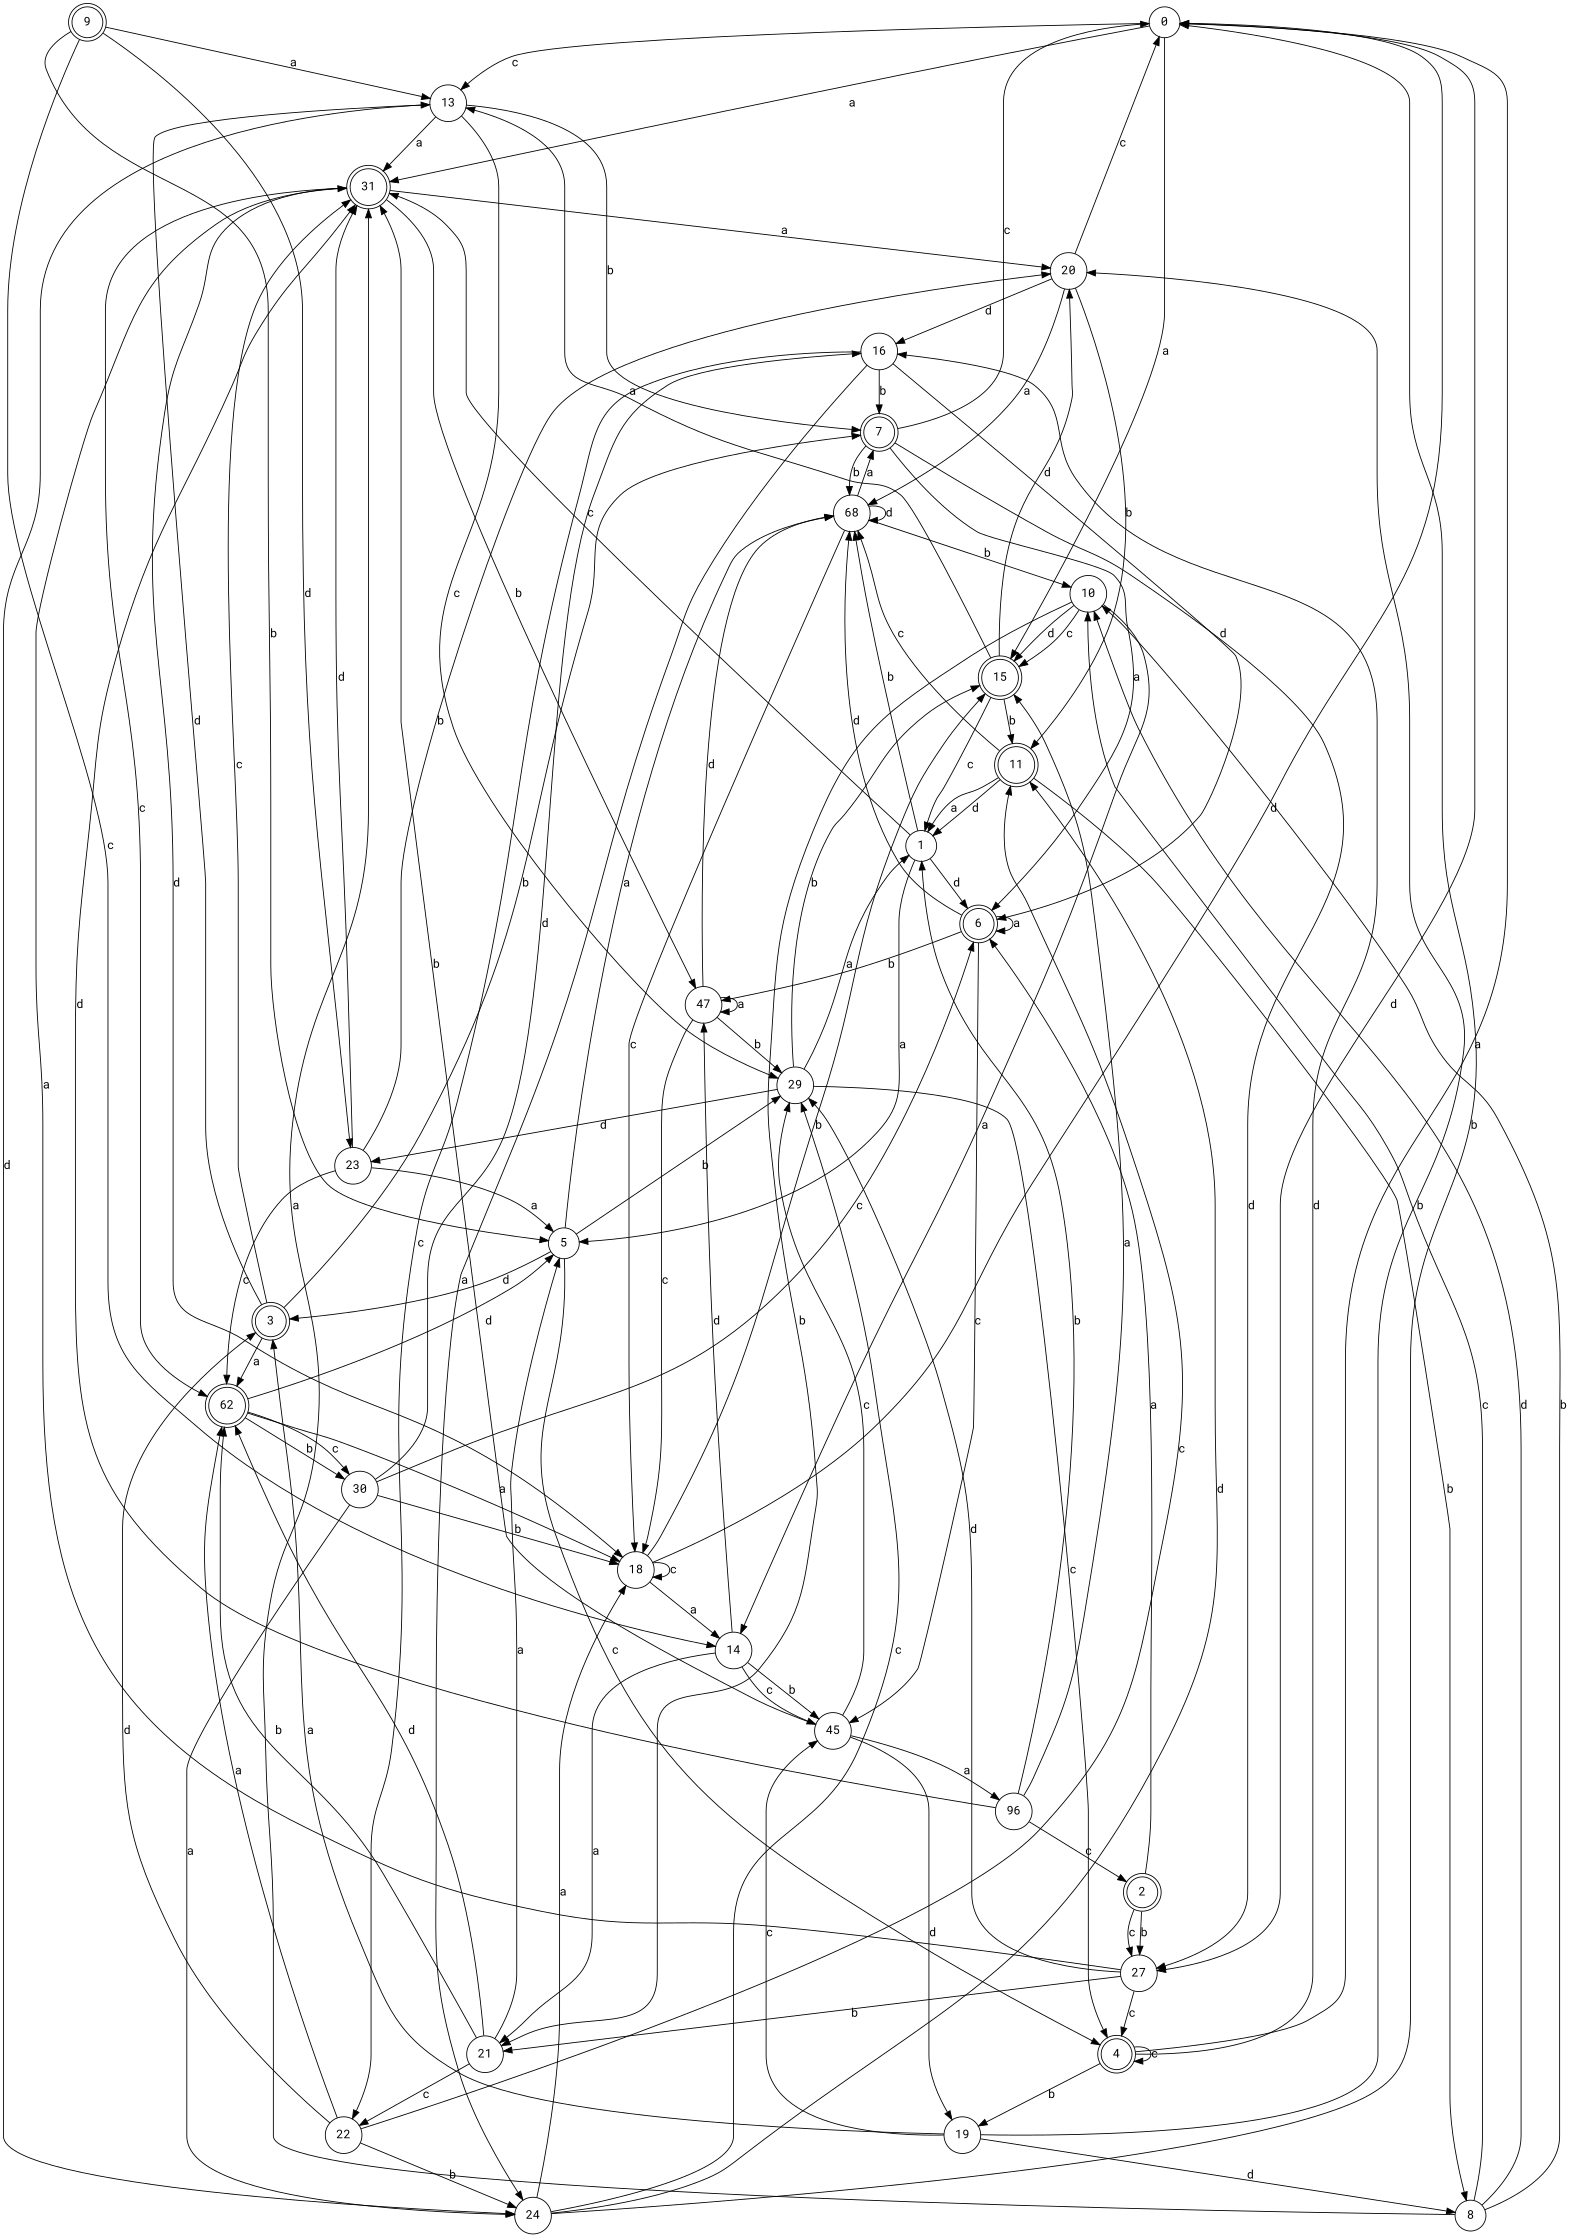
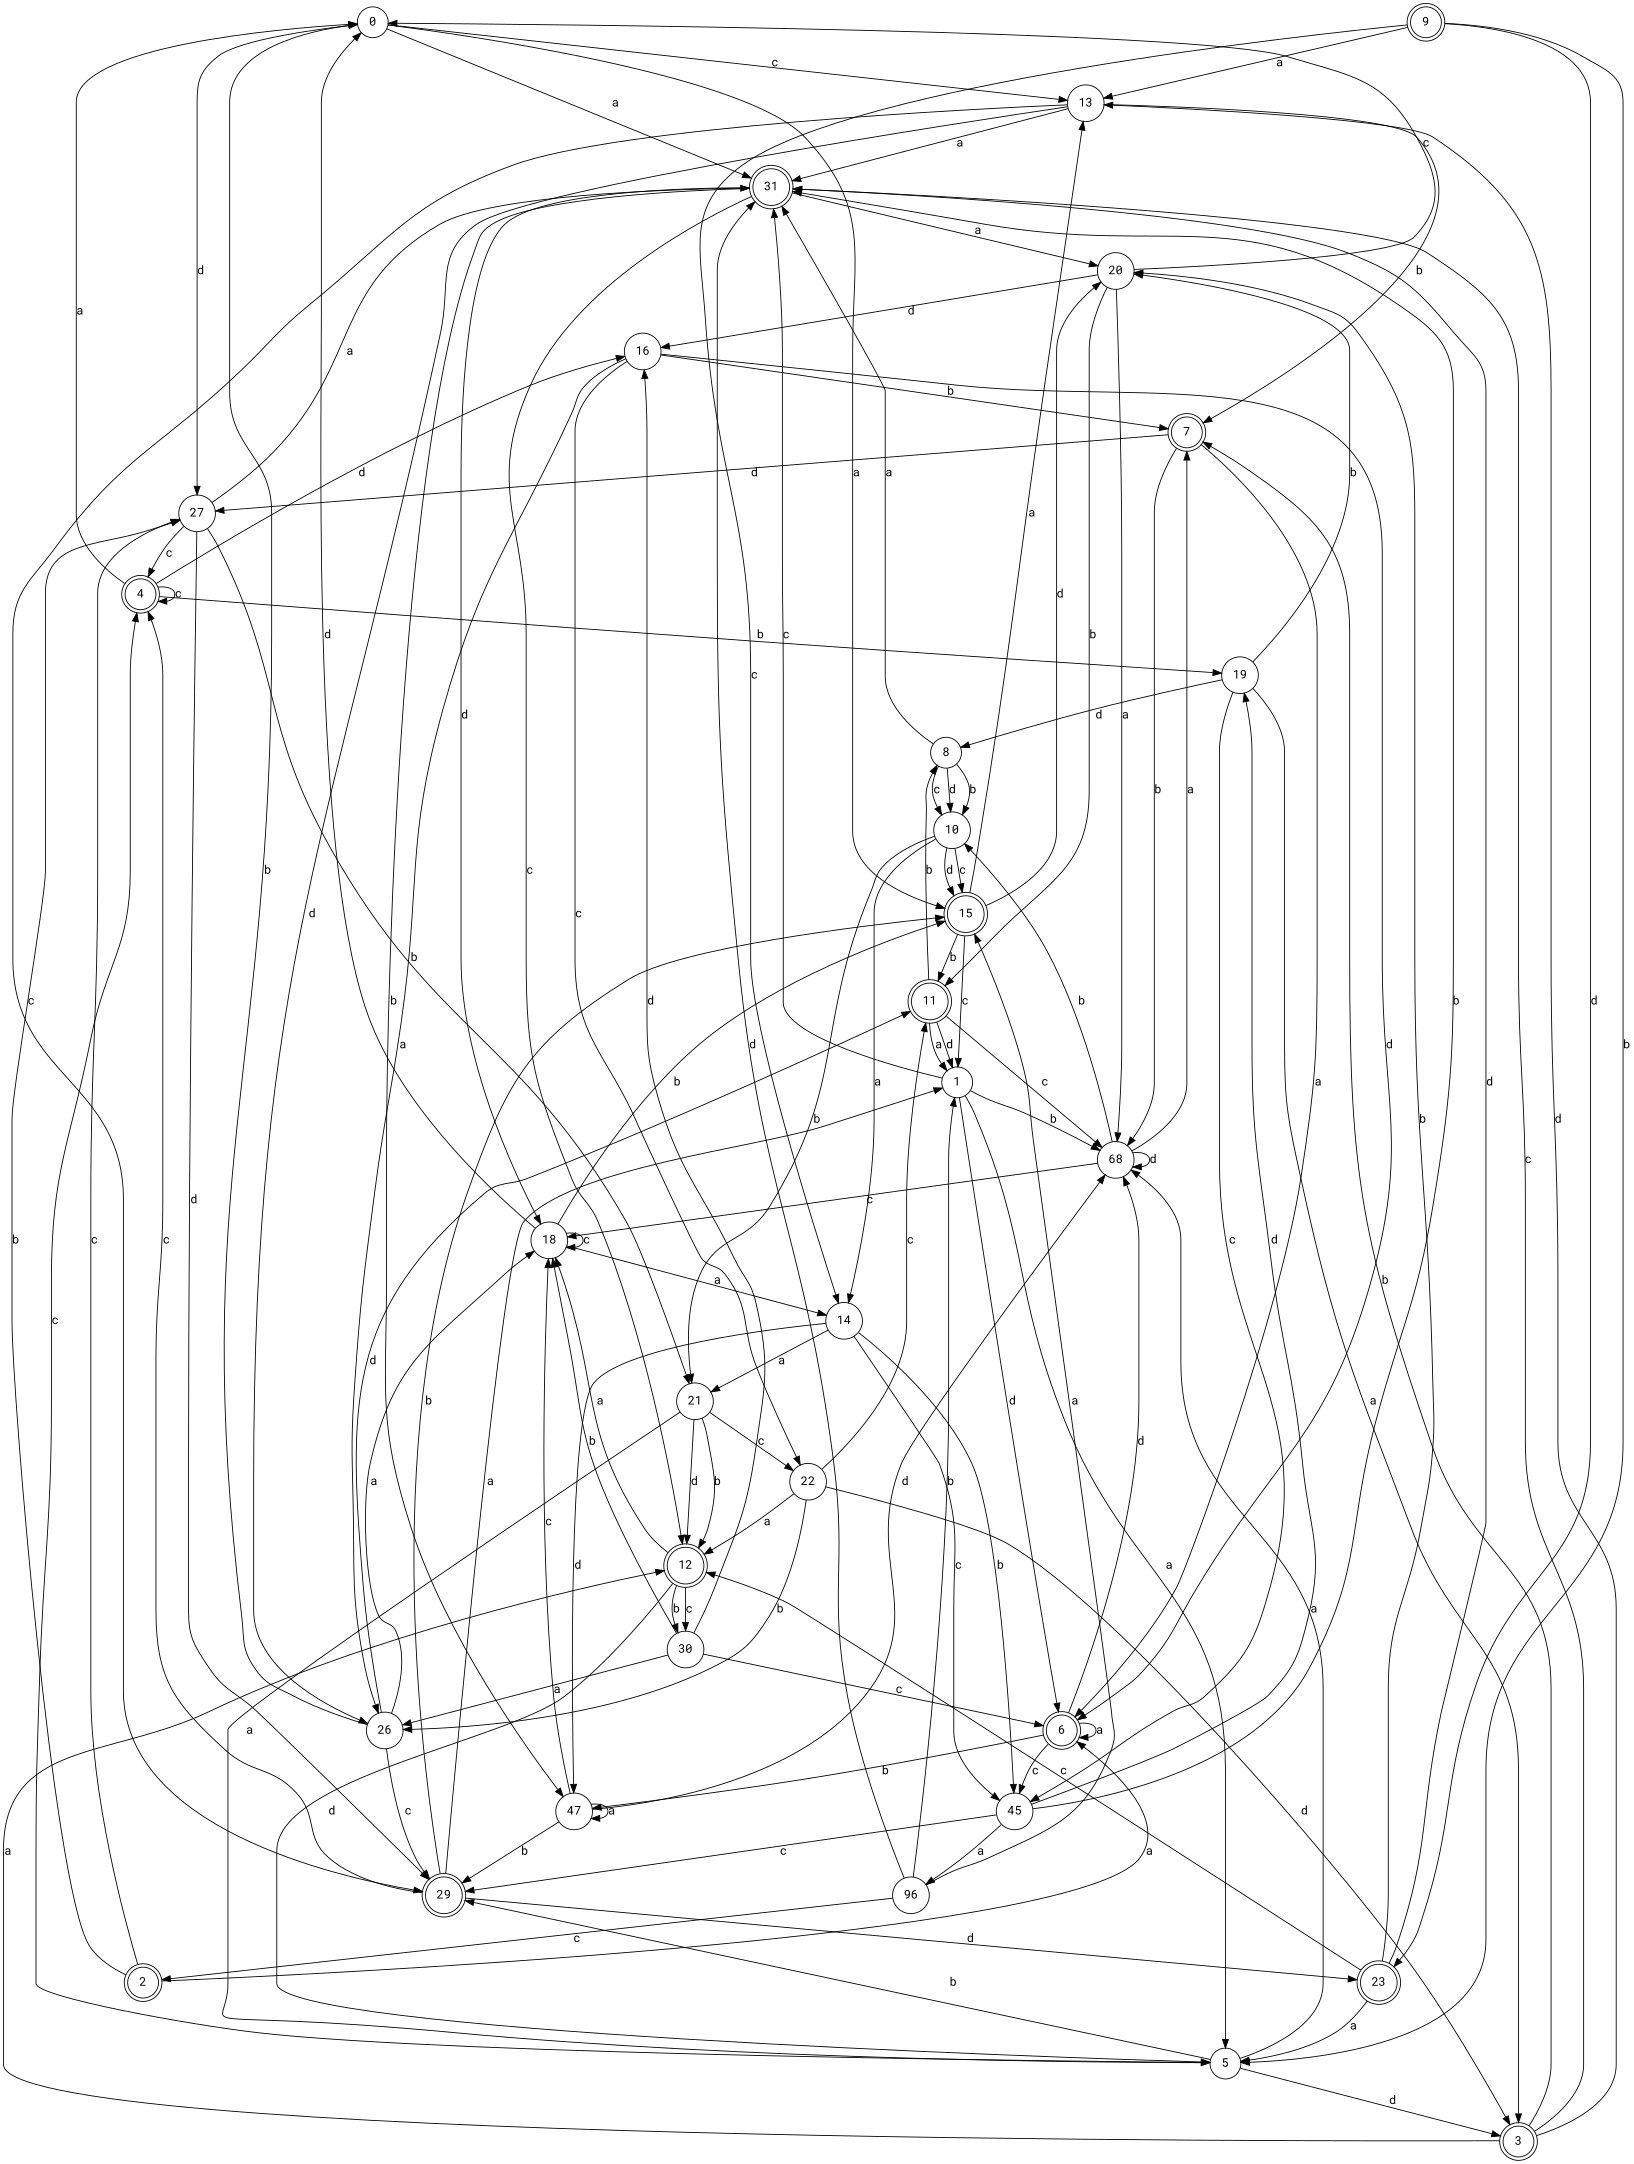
edge "7" -> "0": removed, label "c"
node "29": shape circle -> doublecircle
node "23": shape circle -> doublecircle
node "62": label "62" -> "12"
node "24": label "24" -> "26"
